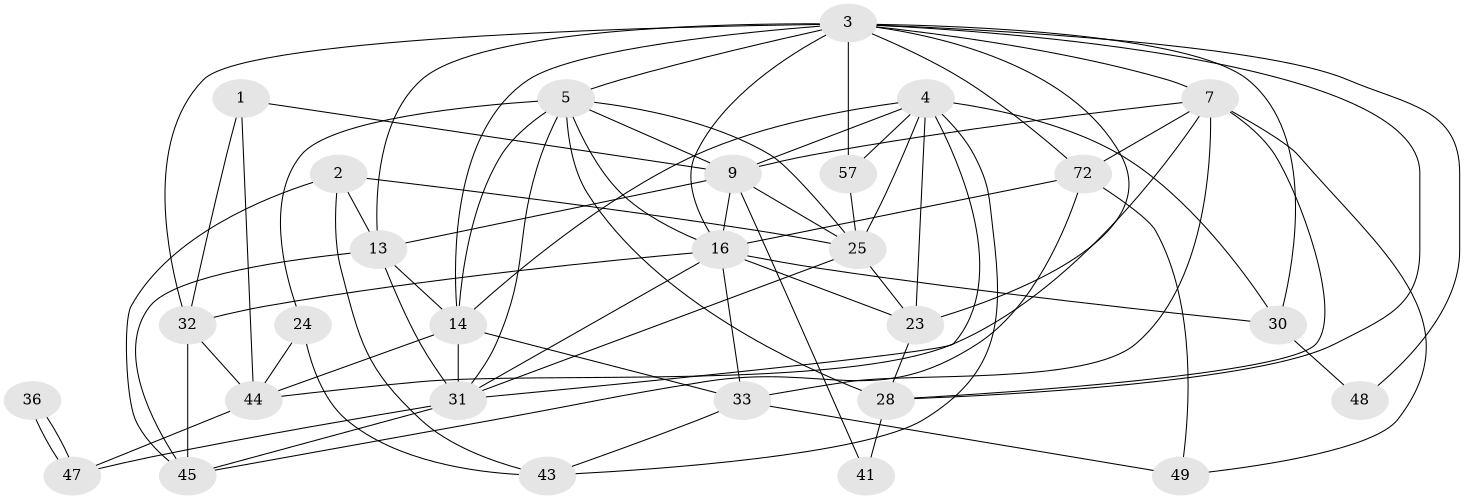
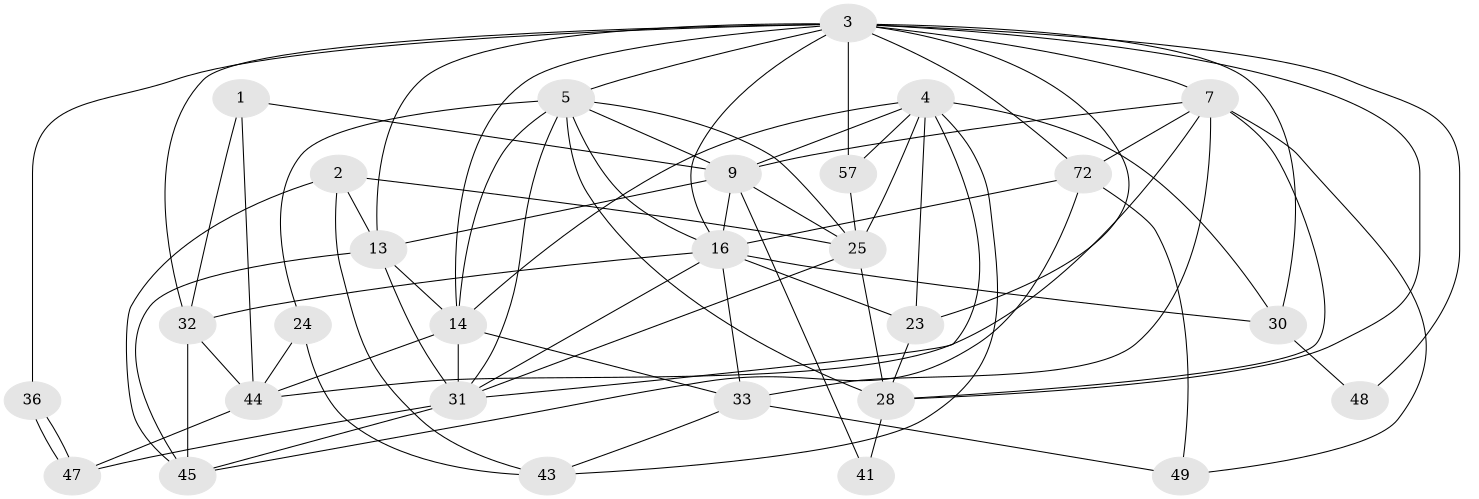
edge "3" -- "36": added
edge "25" -- "23": now "25" -- "28"
